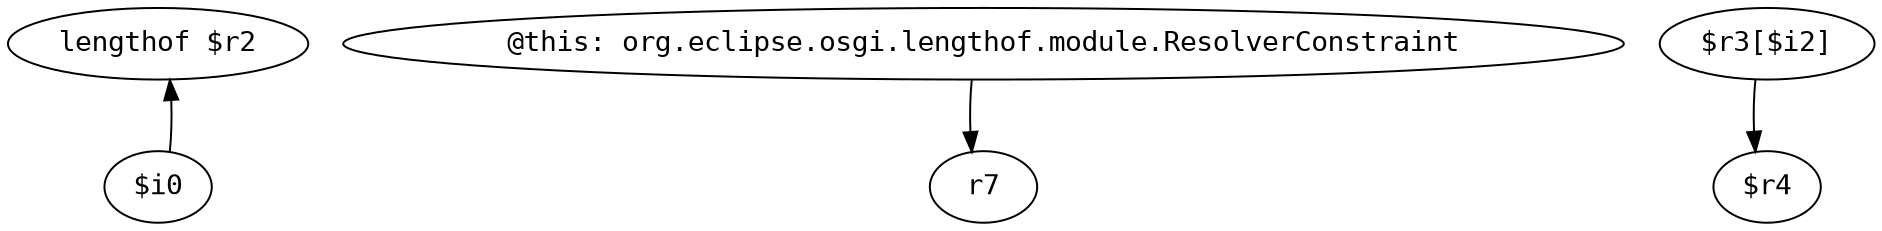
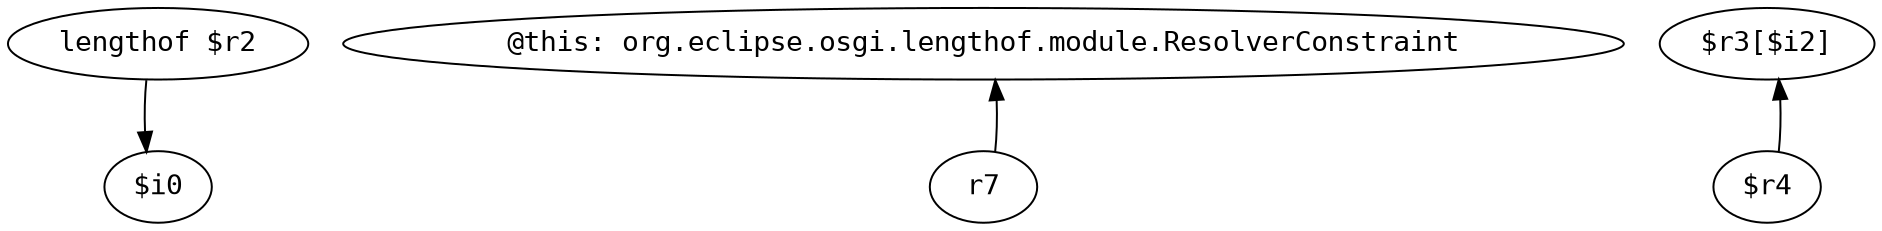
edge "$r3[$i2]" -> "$r4": reversed
edge "@this: org.eclipse.osgi.lengthof.module.ResolverConstraint" -> "r7": reversed
edge "$i0" -> "lengthof $r2": reversed
